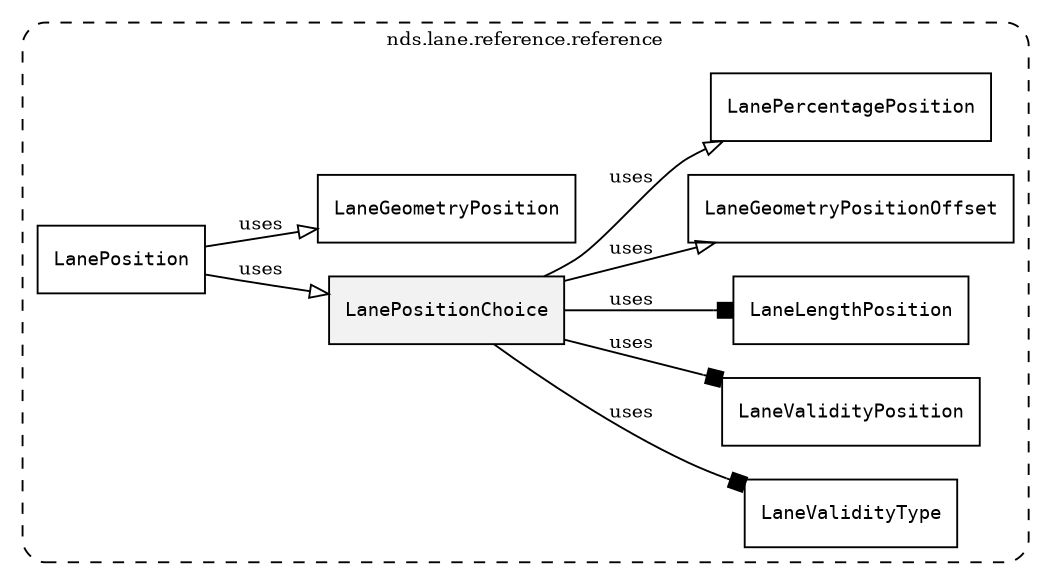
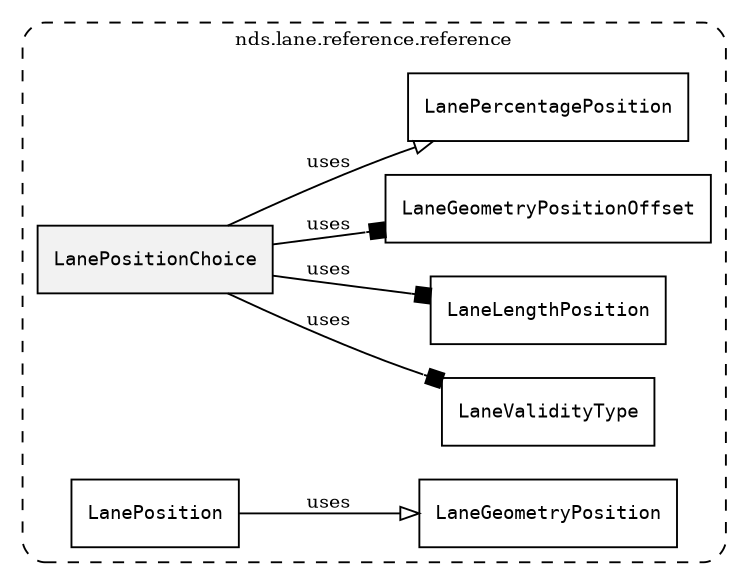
edge "LanePositionChoice" -> "LaneGeometryPositionOffset": arrowhead onormal -> box
edge "LanePosition" -> "LanePositionChoice": removed, label "uses"
node "LaneValidityPosition": removed
